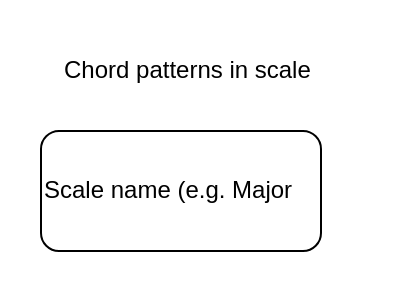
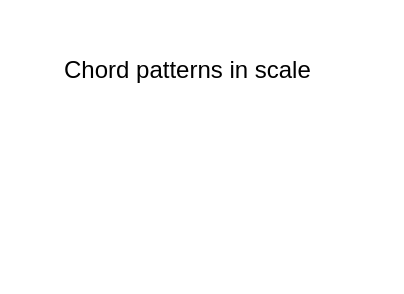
node "Scale name (e.g. Major": removed
